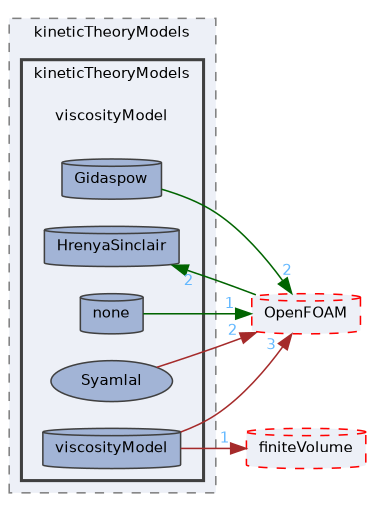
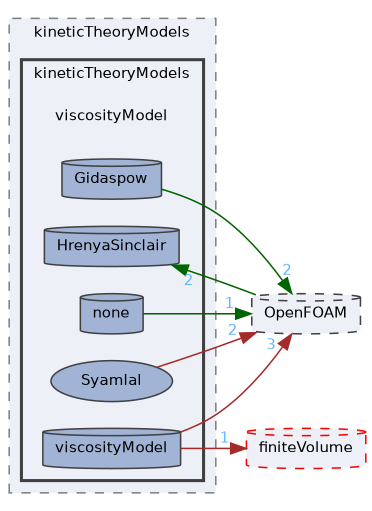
node "OpenFOAM": color red -> grey25
